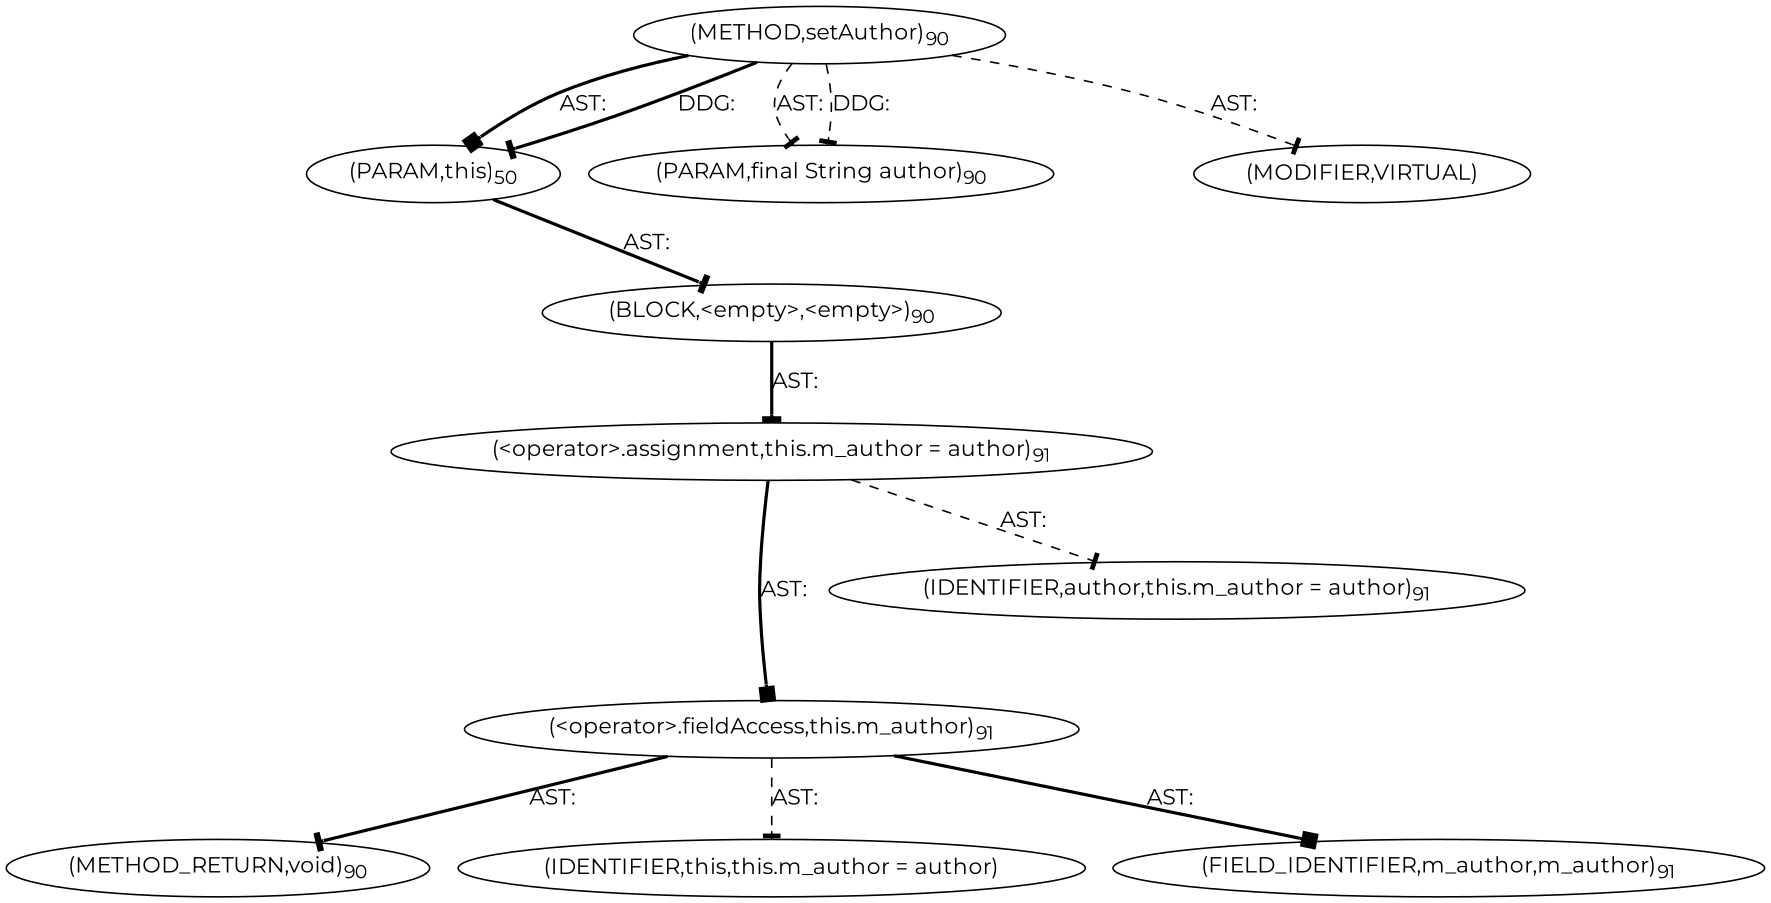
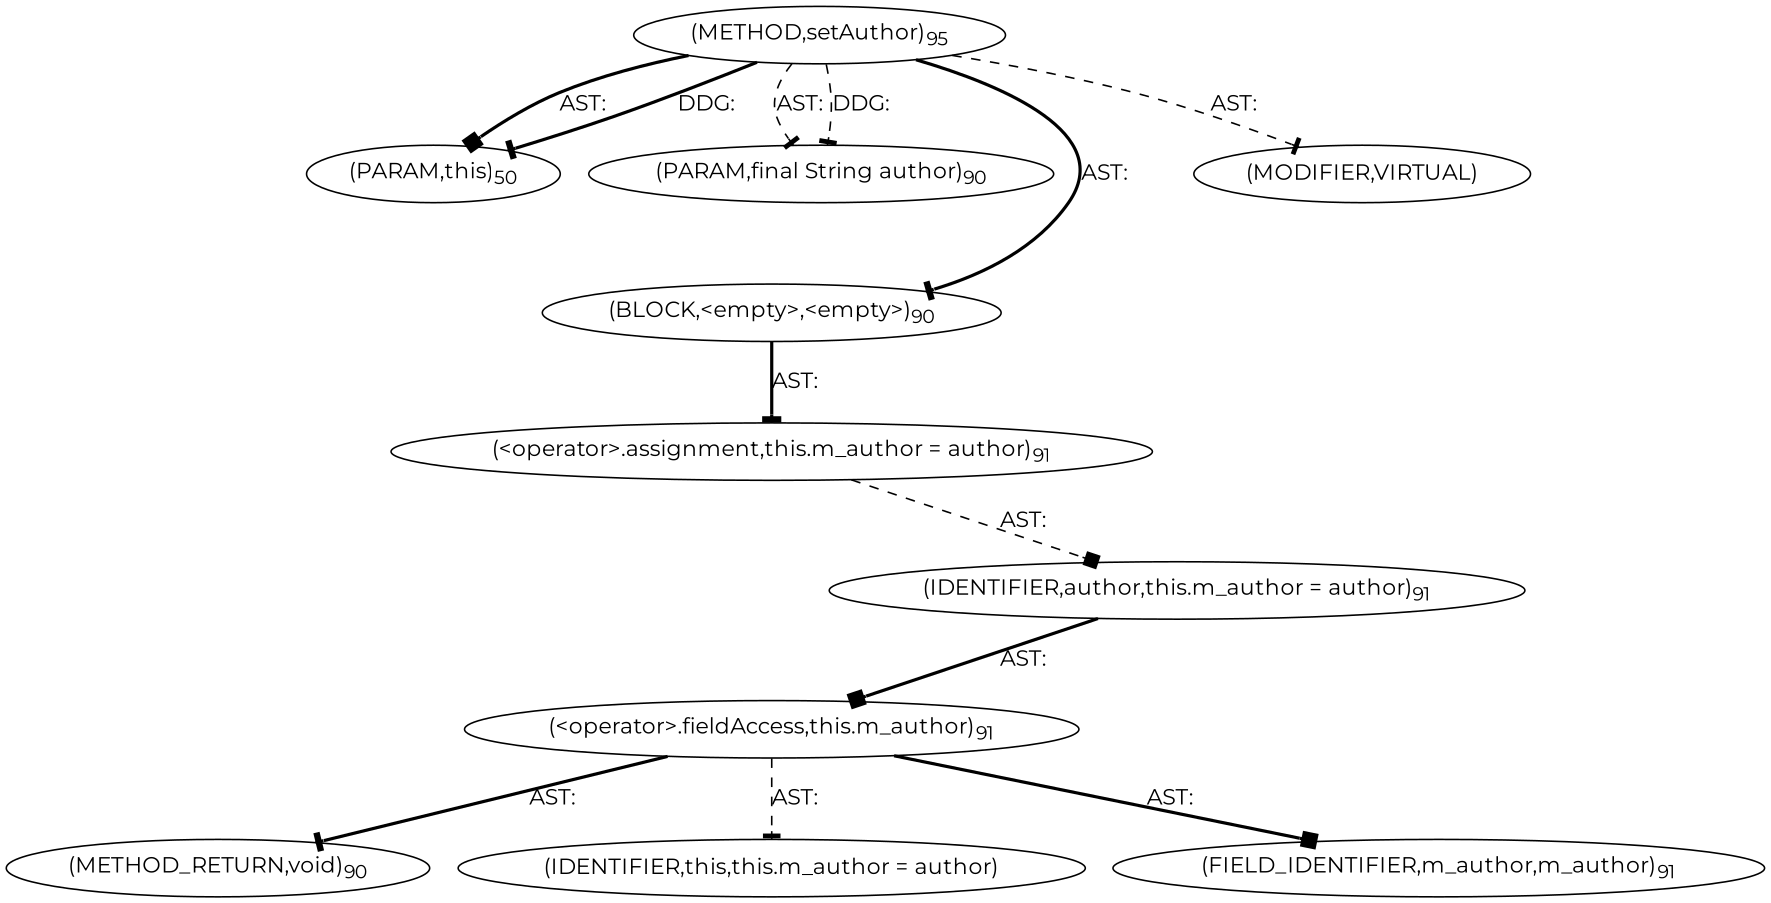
node "(METHOD,setAuthor)": text "90" -> "95"
edge "(PARAM,this)" -> "(BLOCK,<empty>,<empty>)": now "(METHOD,setAuthor)" -> "(BLOCK,<empty>,<empty>)"
edge "(<operator>.assignment,this.m_author = author)" -> "(IDENTIFIER,author,this.m_author = author)": arrowhead tee -> box
edge "(<operator>.assignment,this.m_author = author)" -> "(<operator>.fieldAccess,this.m_author)": now "(IDENTIFIER,author,this.m_author = author)" -> "(<operator>.fieldAccess,this.m_author)"
